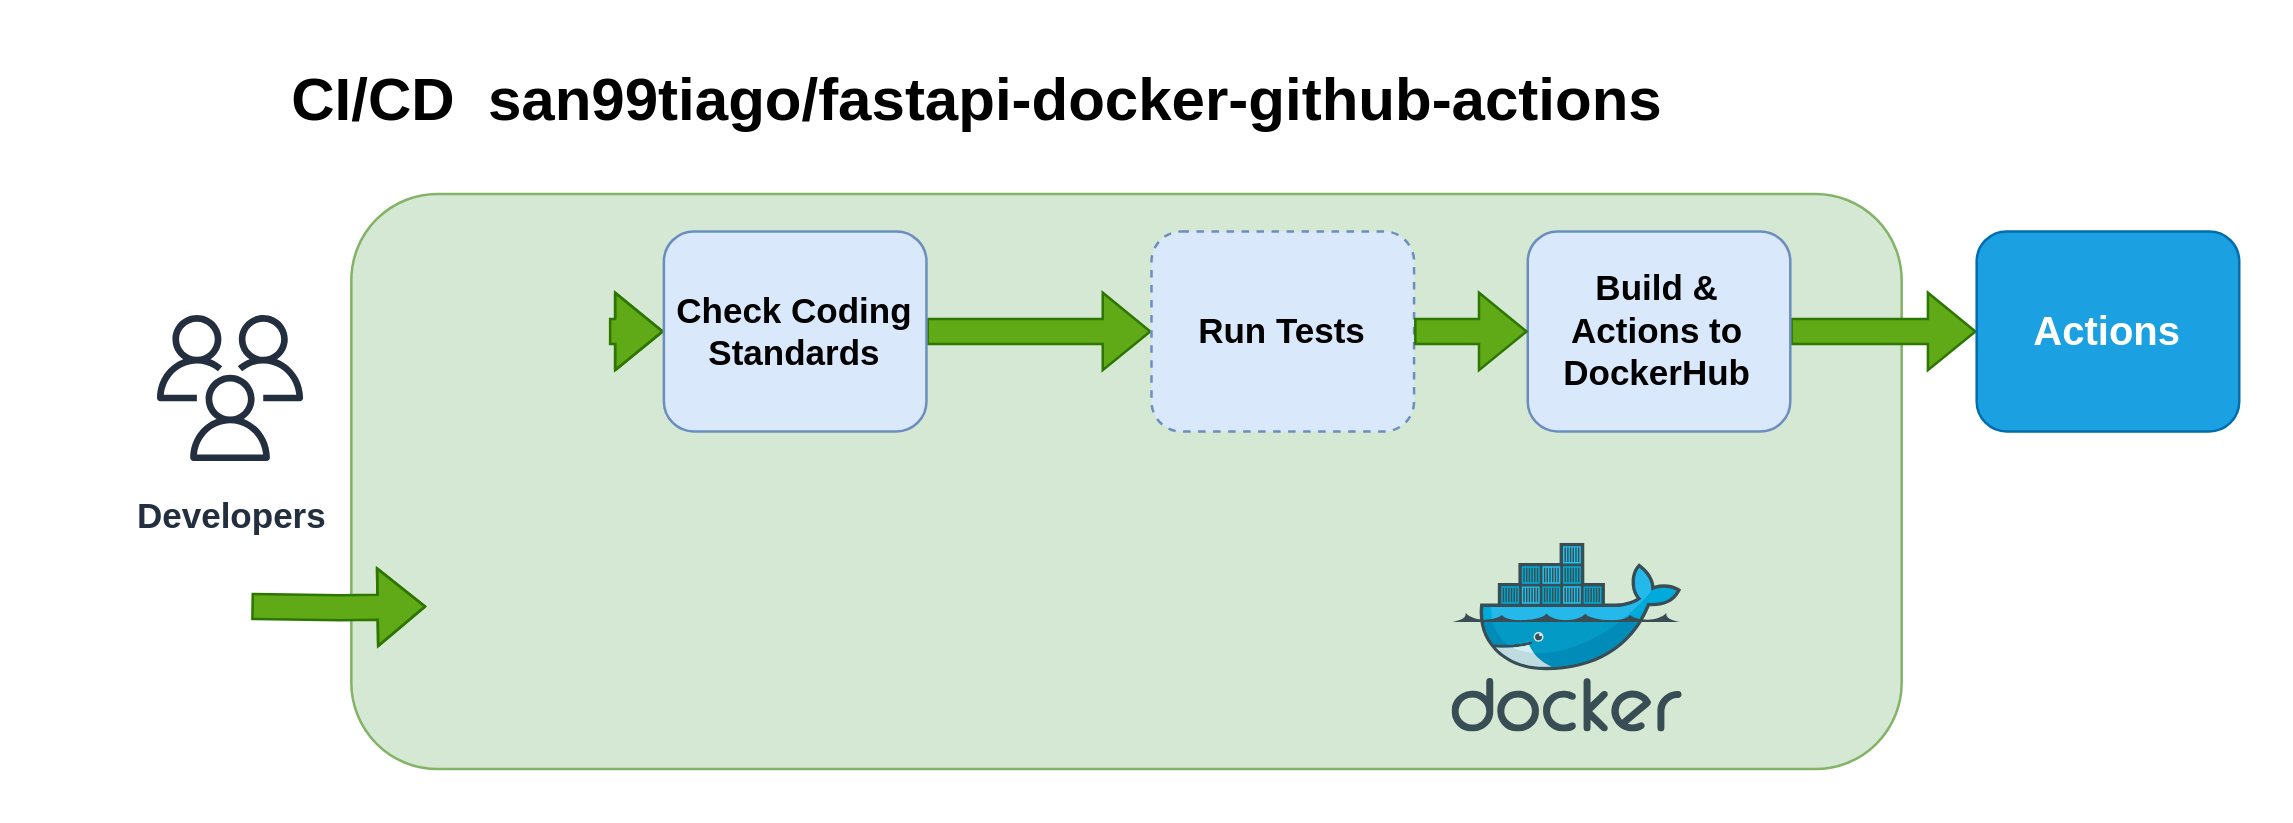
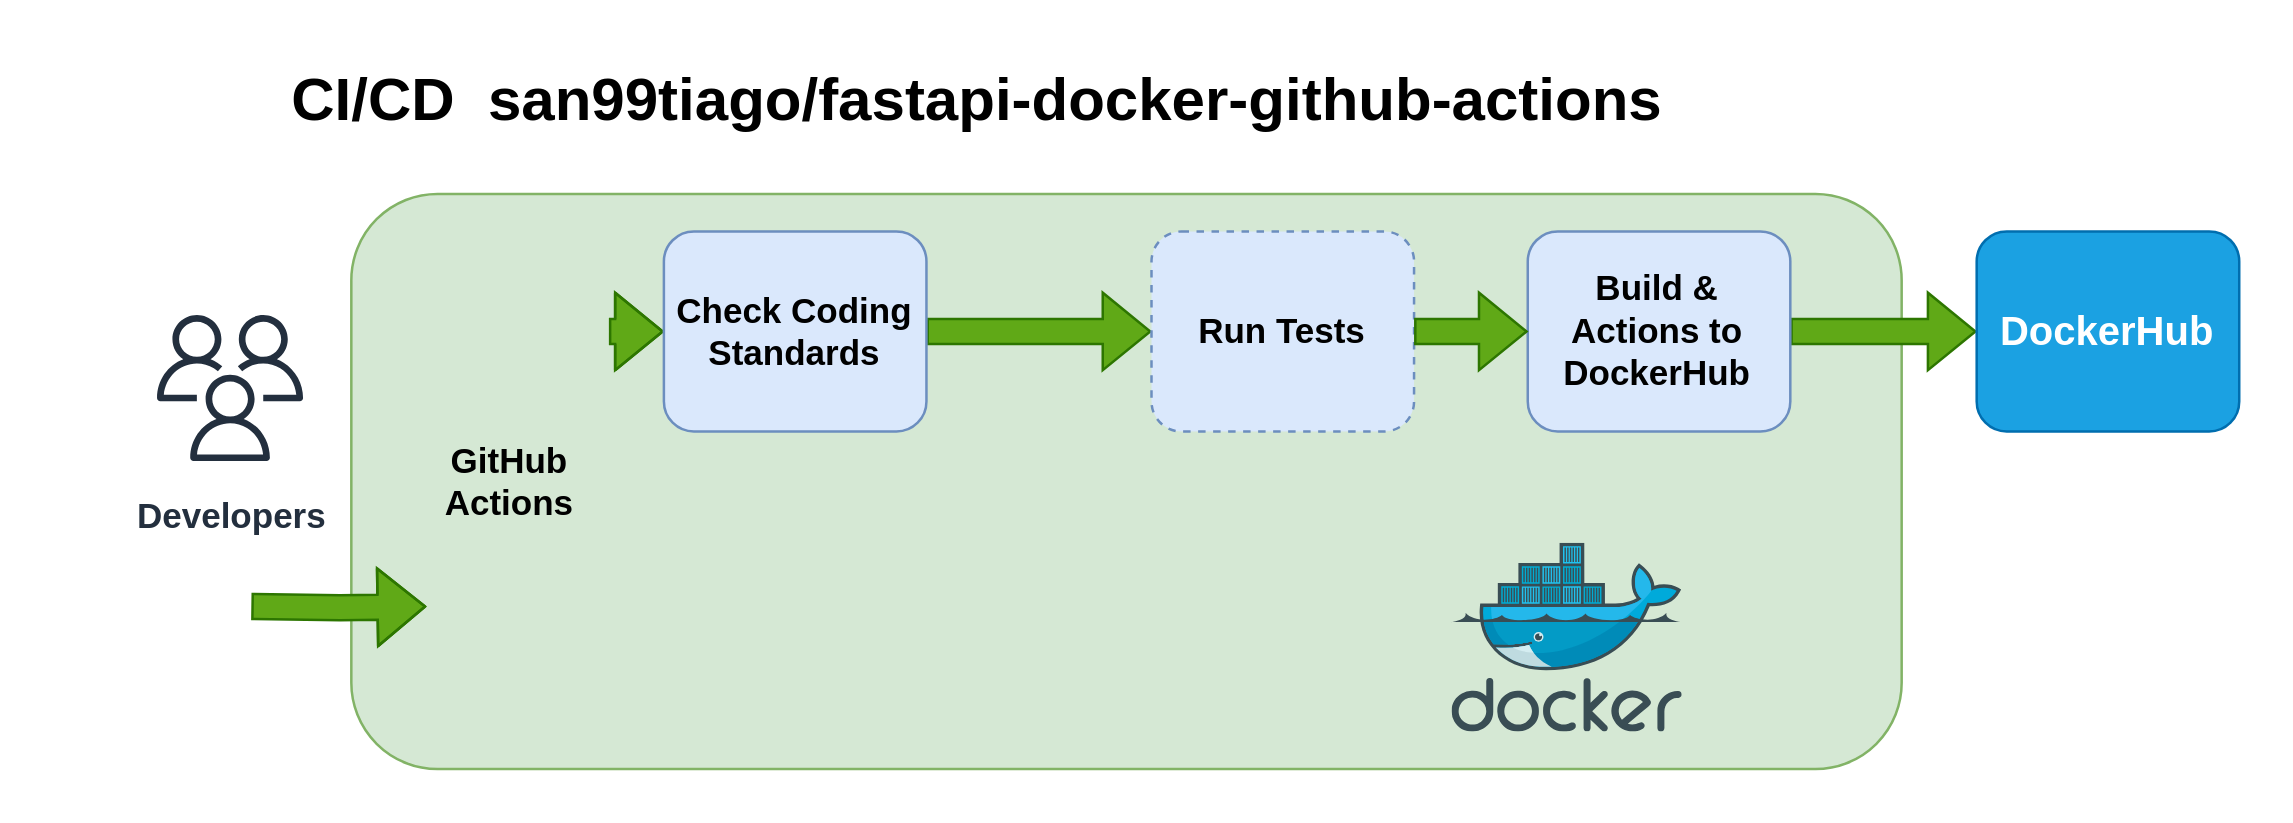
node "Actions": label "Actions" -> "DockerHub"
node "GitHub Actions": added
